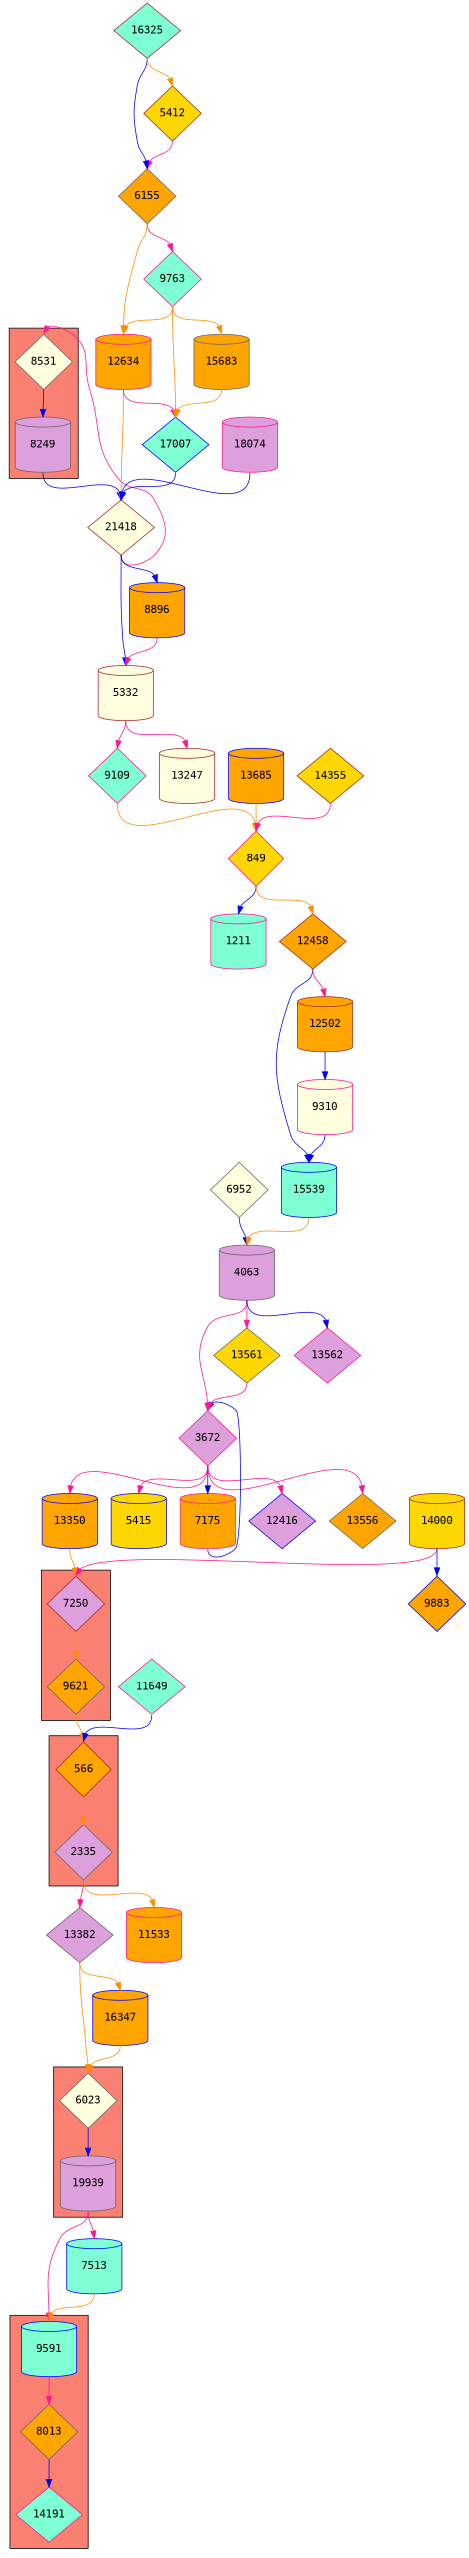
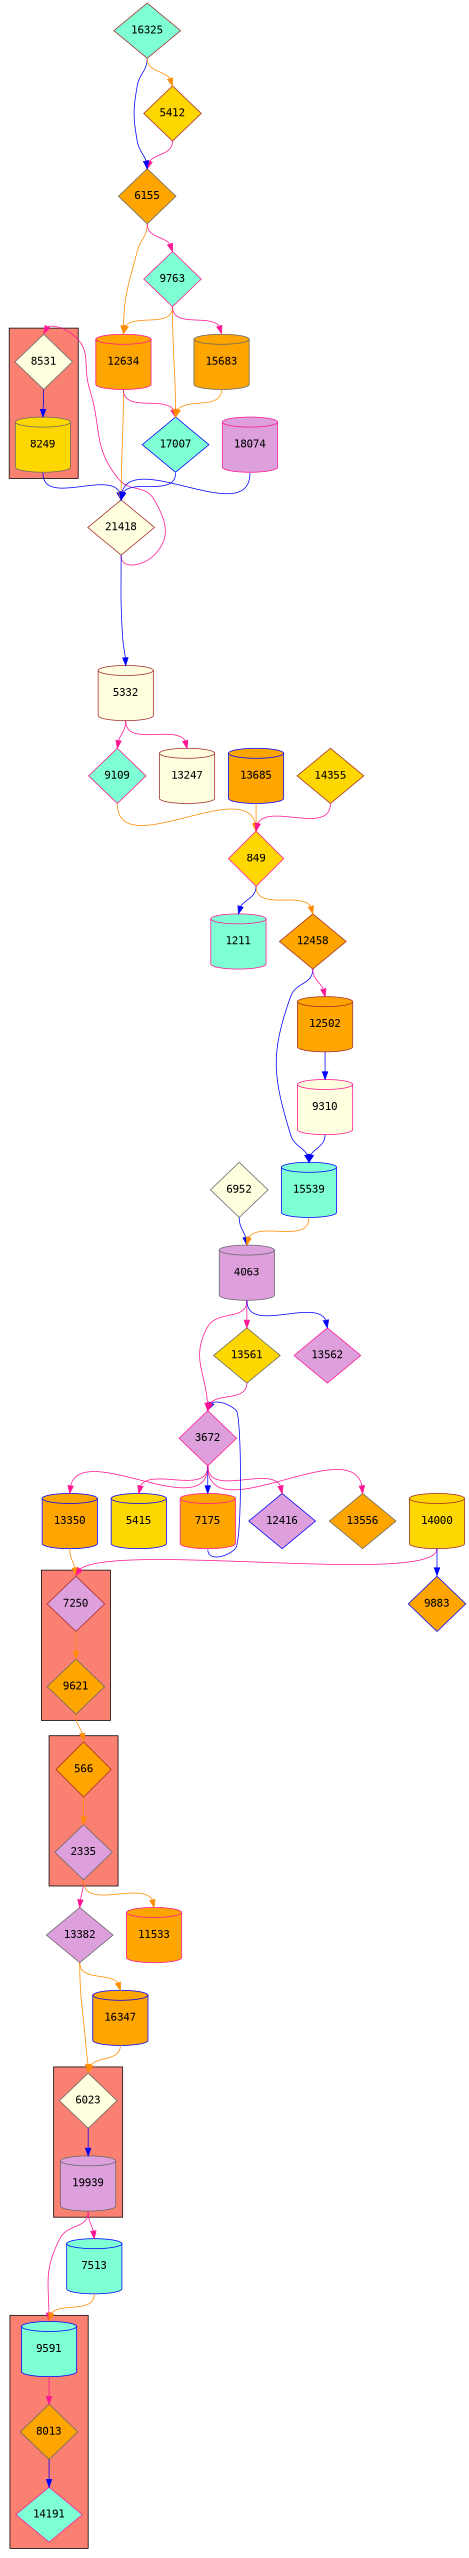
edge "9763" -> "15683": color darkorange -> deeppink
node "8249": fillcolor plum -> gold
node "8896": removed
node "11649": removed
